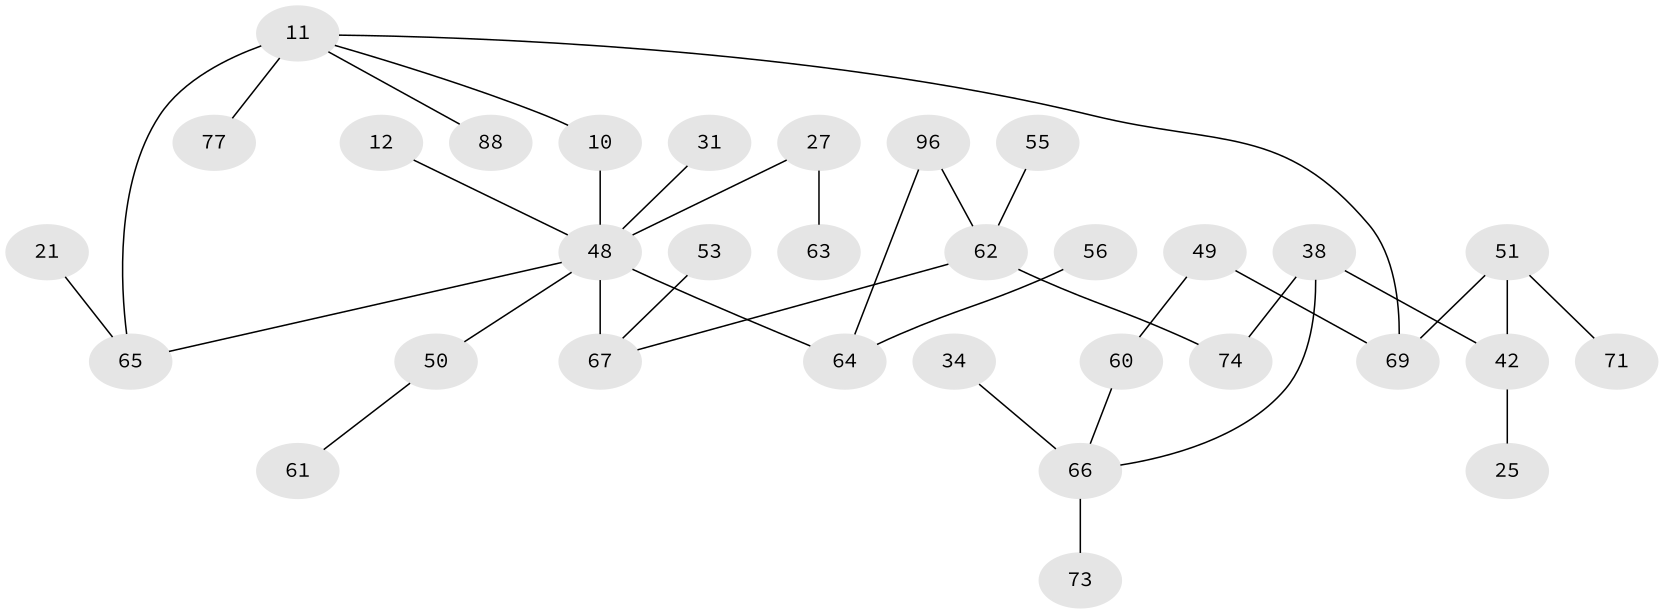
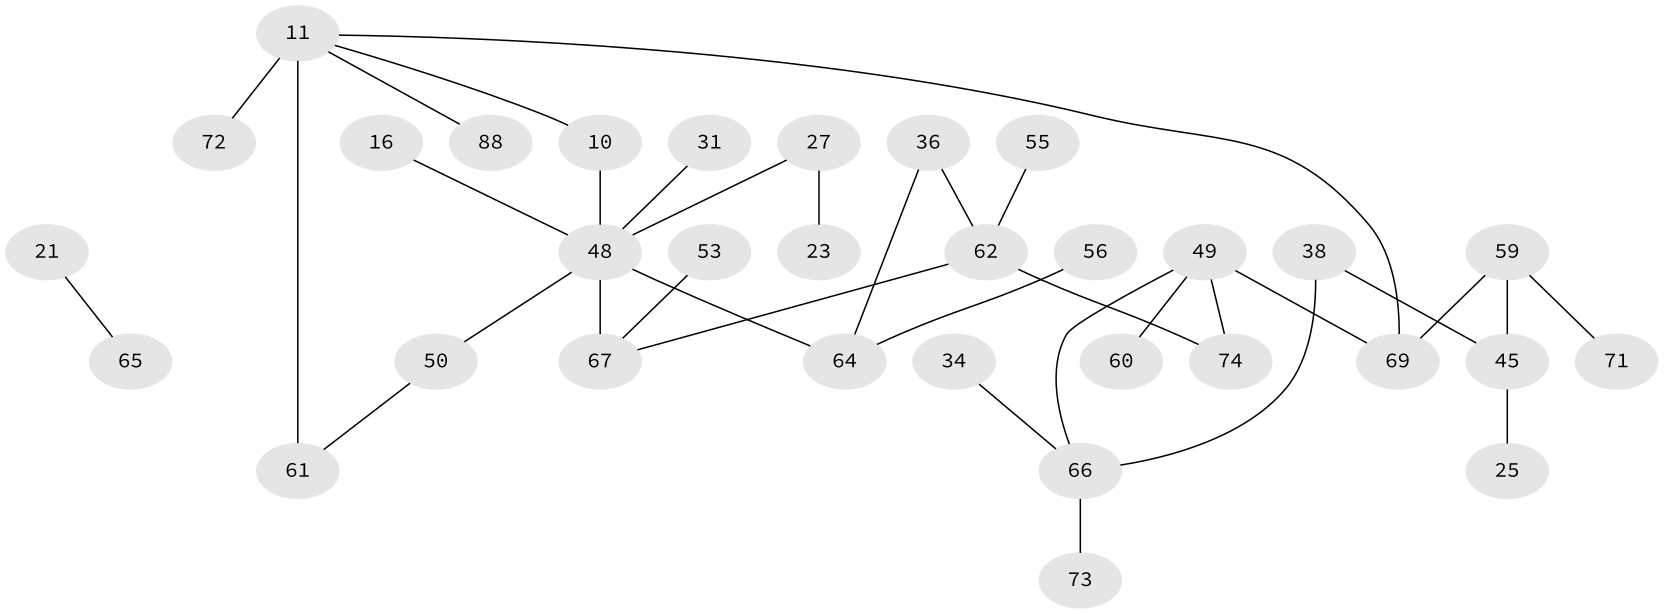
node "77": label "77" -> "72"
node "12": label "12" -> "16"
node "96": label "96" -> "36"
edge "11" -- "65": now "11" -- "61"
node "63": label "63" -> "23"
node "51": label "51" -> "59"
edge "48" -- "65": removed
edge "38" -- "74": now "49" -- "74"
node "42": label "42" -> "45"
edge "60" -- "66": now "49" -- "66"
